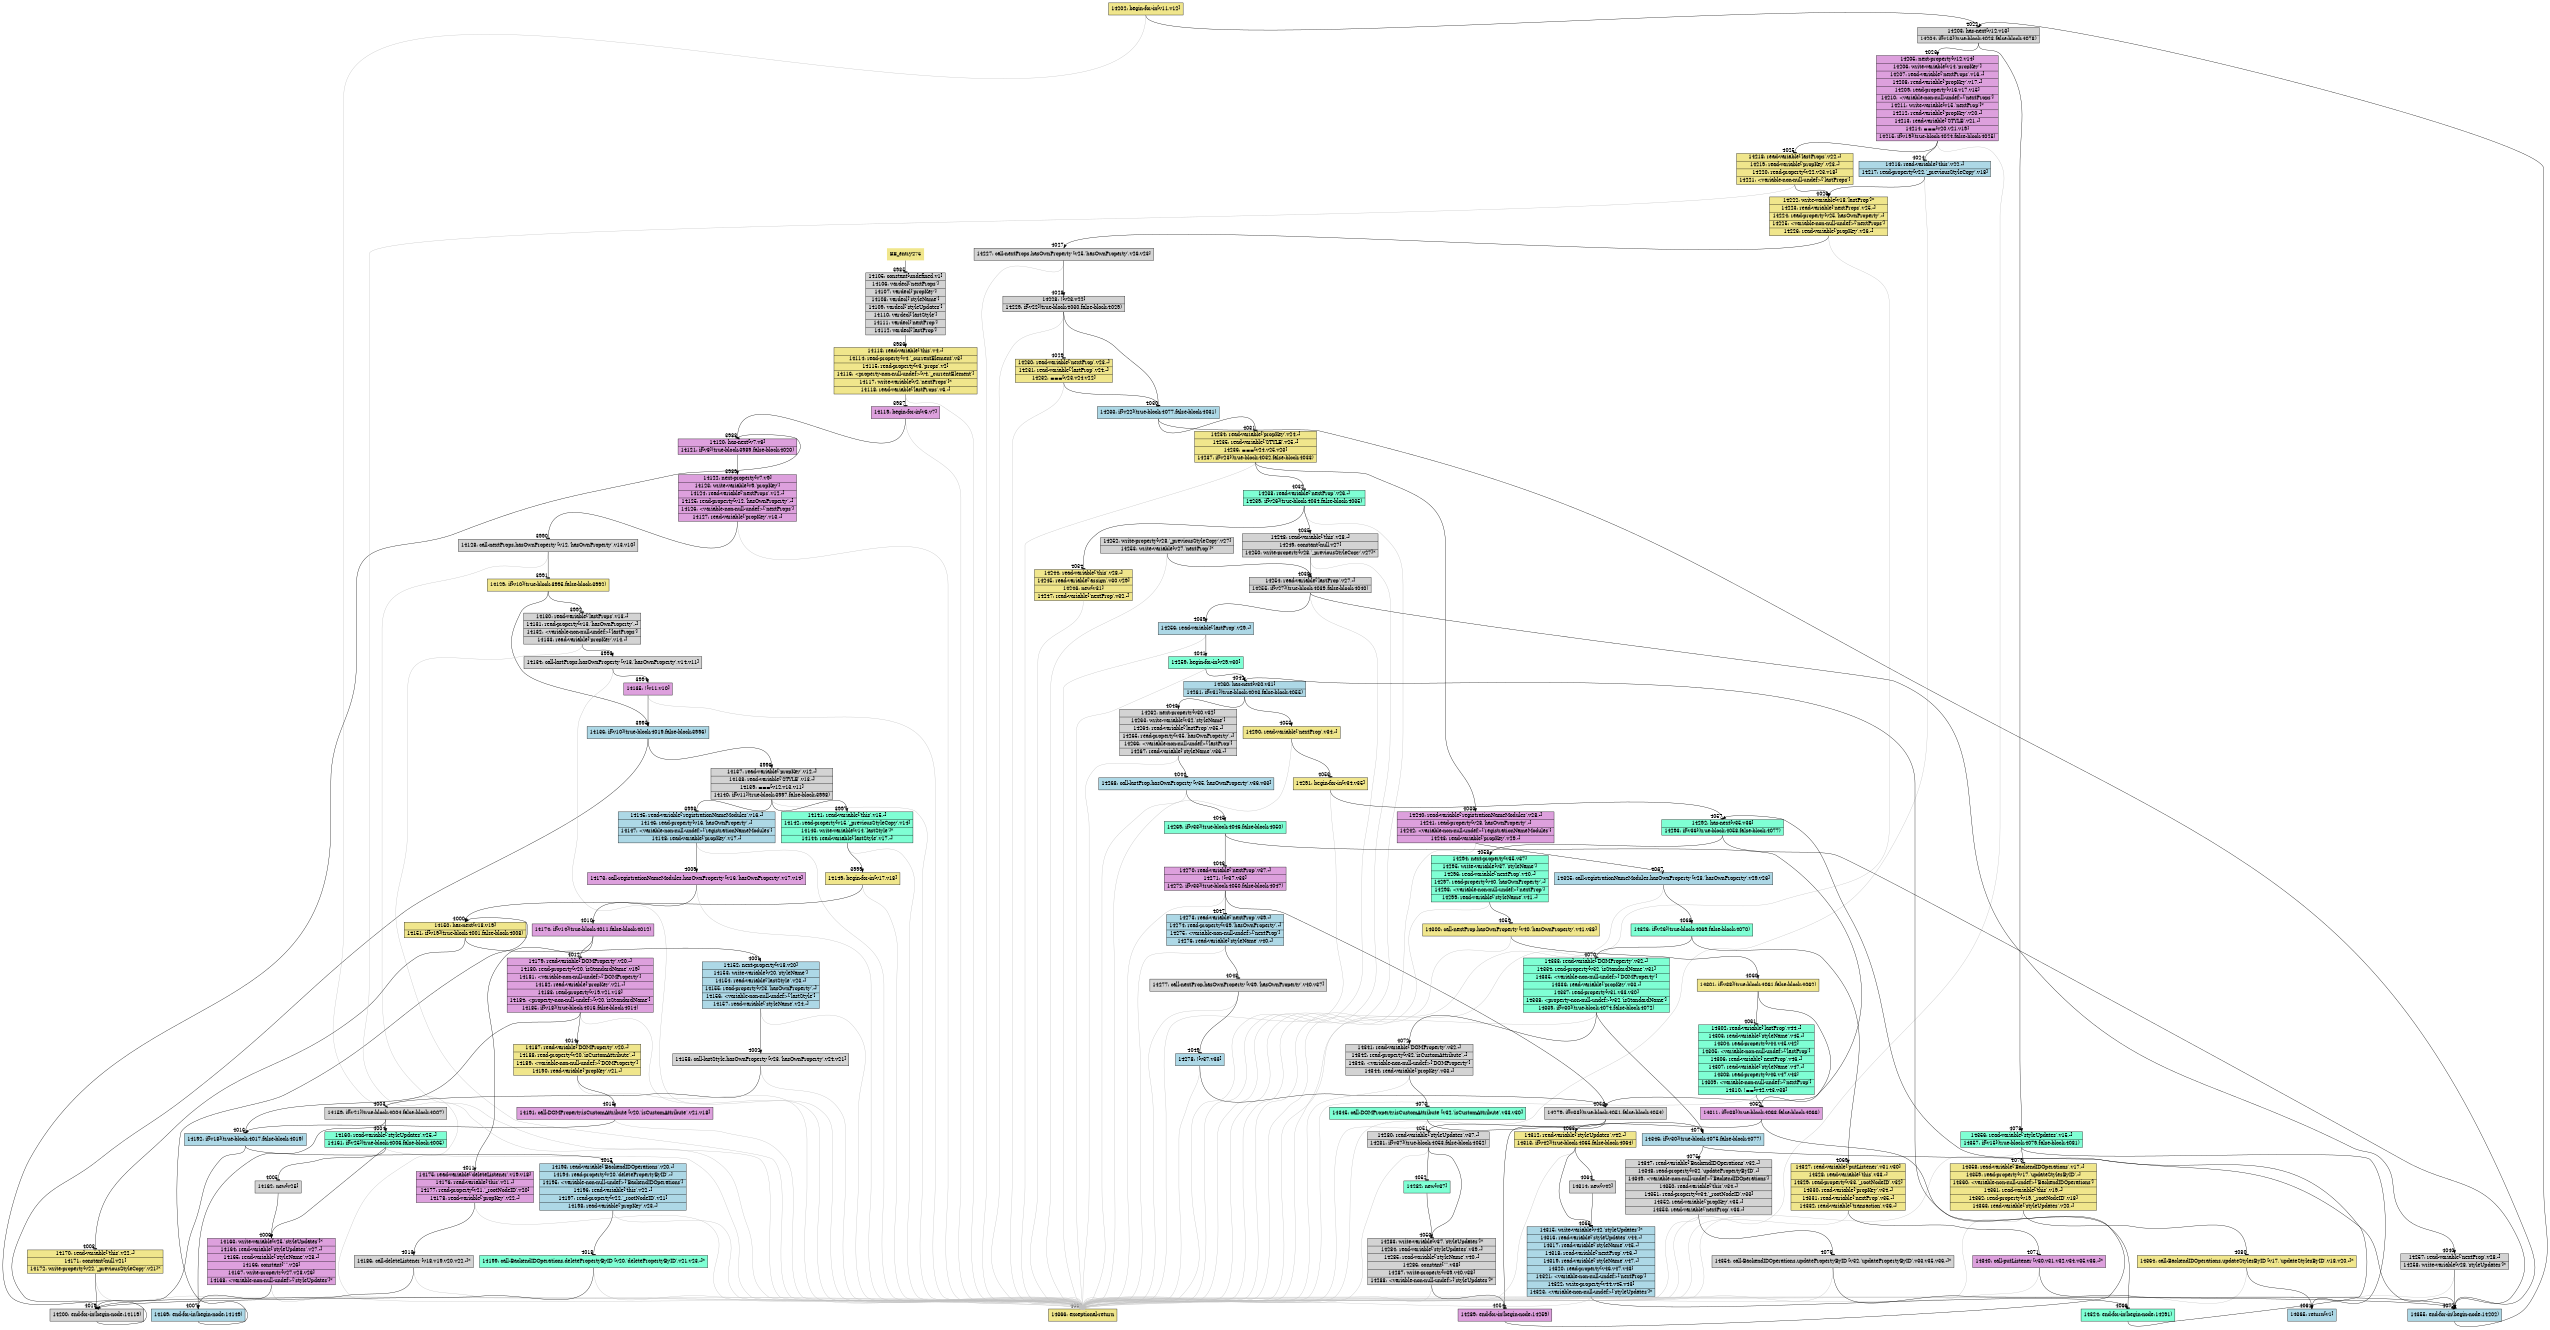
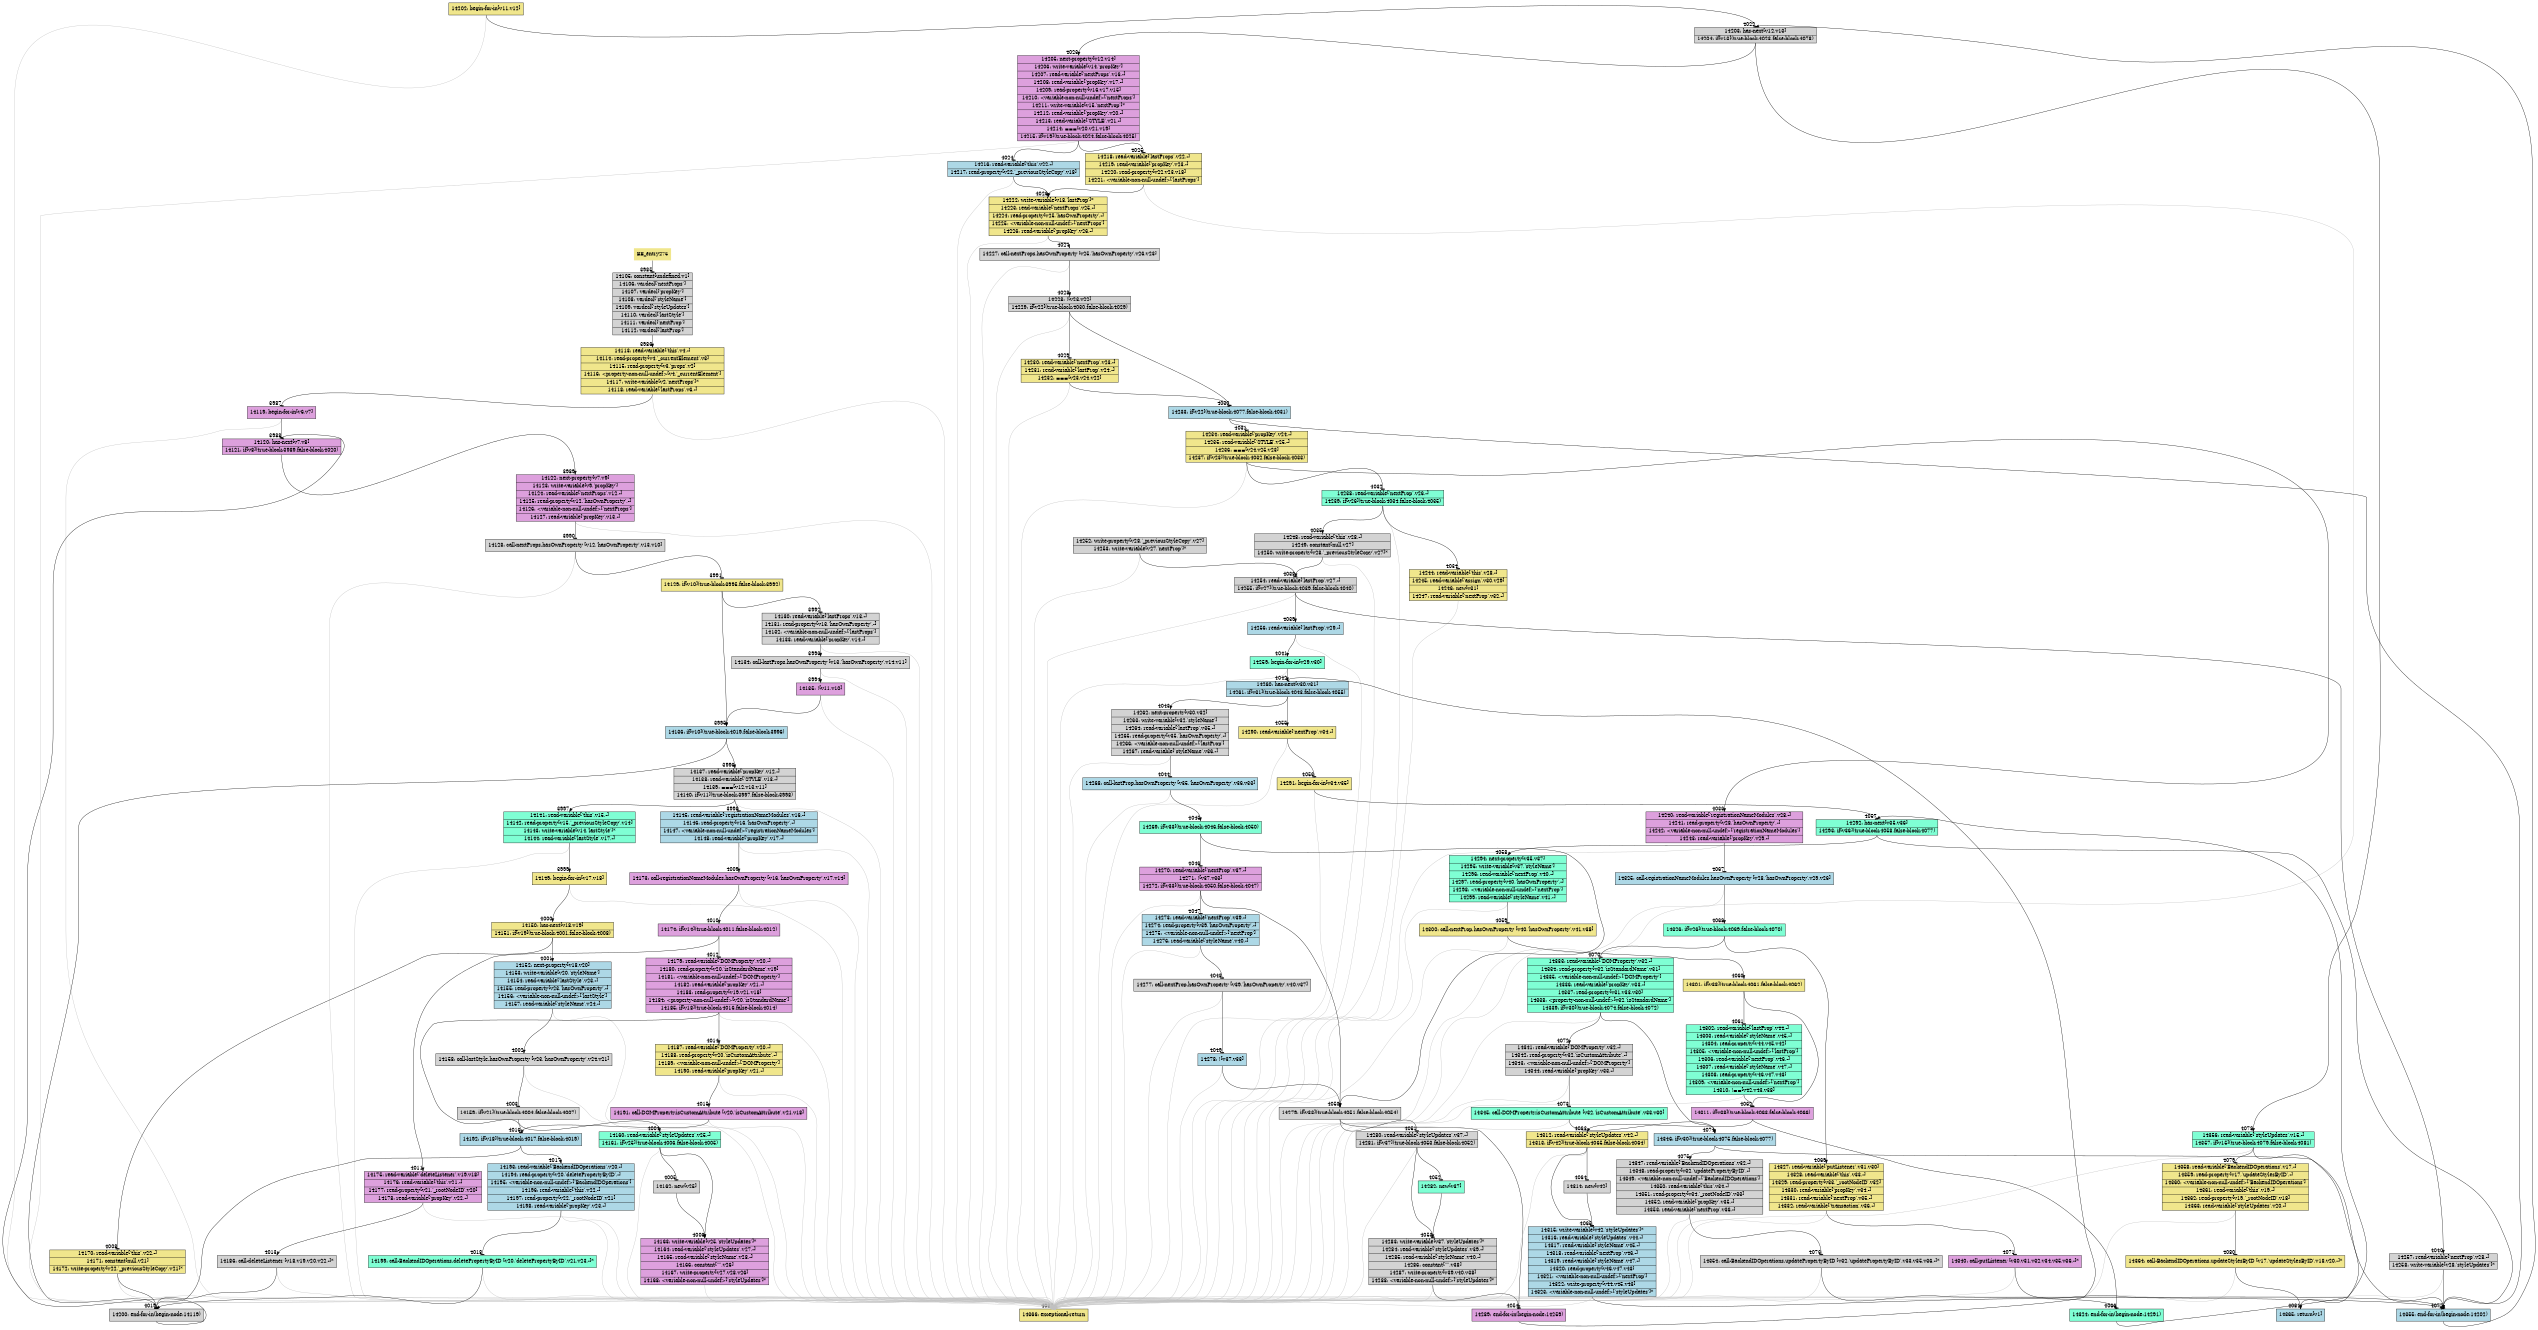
node "14169: end-for-in(begin-node:14149)": removed
